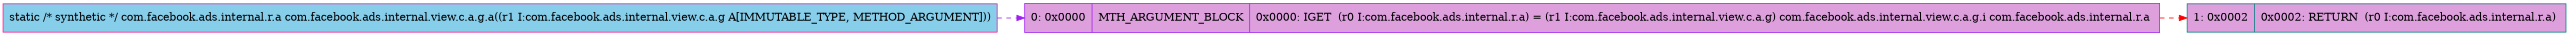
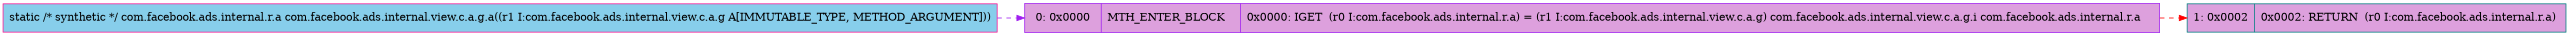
node "0: 0x0000": text "MTH_ARGUMENT_BLOCK" -> "MTH_ENTER_BLOCK"
